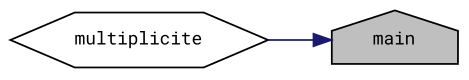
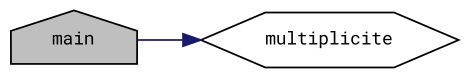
edge "multiplicite" -> "main": reversed
